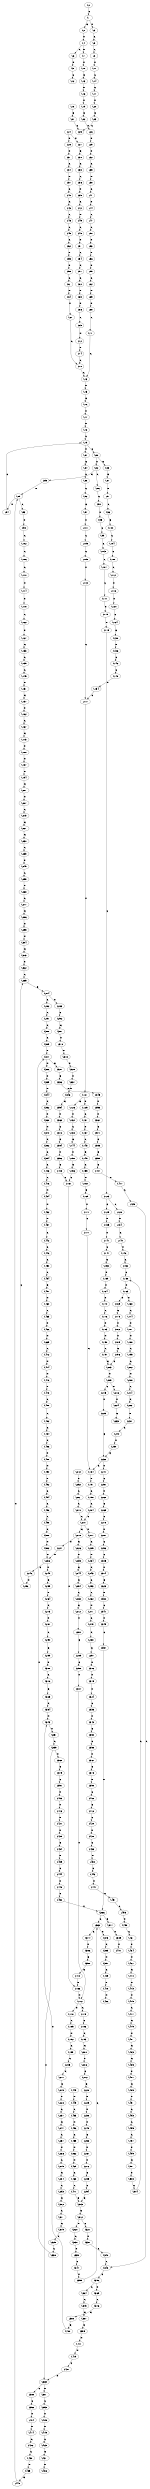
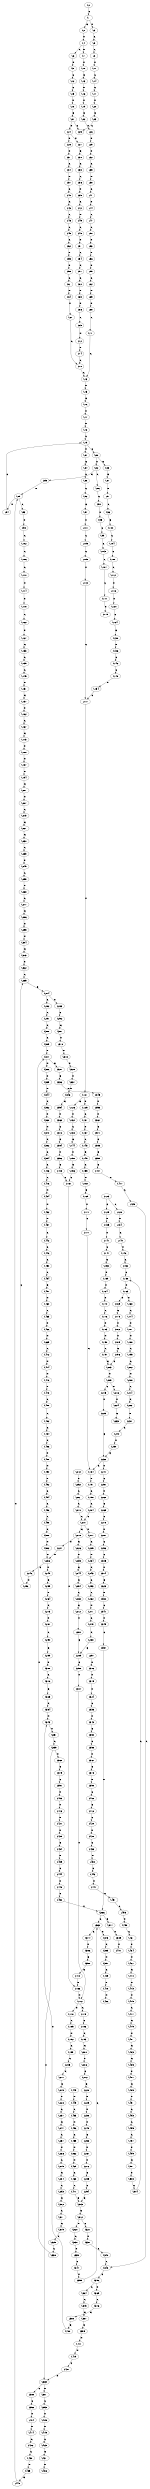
node "S15": added
edge "S21" -> "S24": added, label "T"
node "S119": removed
edge "S288" -> "S297": now "S288" -> "S289"
